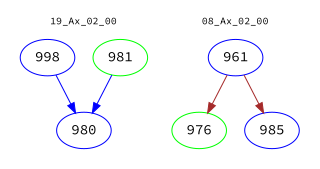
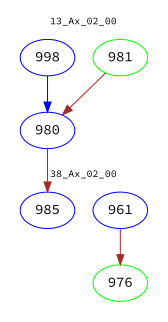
cluster "19_Ax_02_00": label "19_Ax_02_00" -> "13_Ax_02_00"
cluster "08_Ax_02_00": label "08_Ax_02_00" -> "38_Ax_02_00"
edge "981" -> "980": color blue -> brown
edge "961" -> "985": now "980" -> "985"
